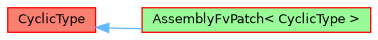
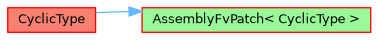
edge "AssemblyFvPatch< CyclicType >" -> "CyclicType": reversed
